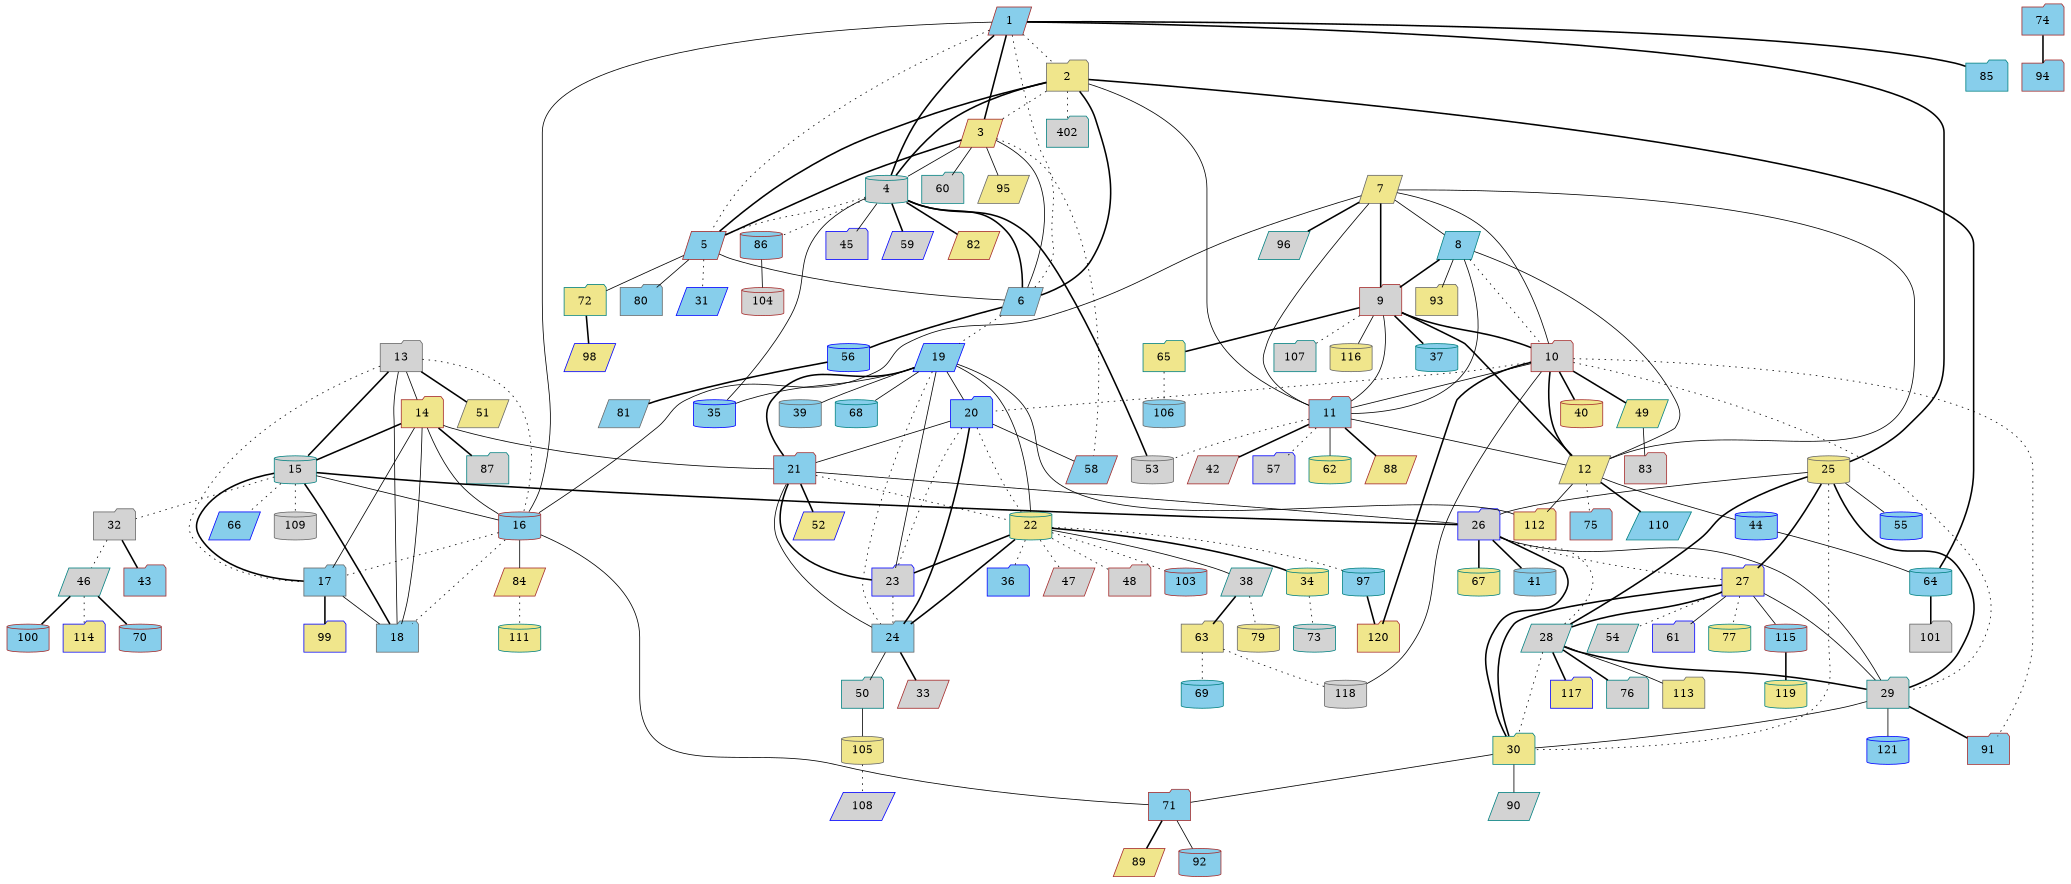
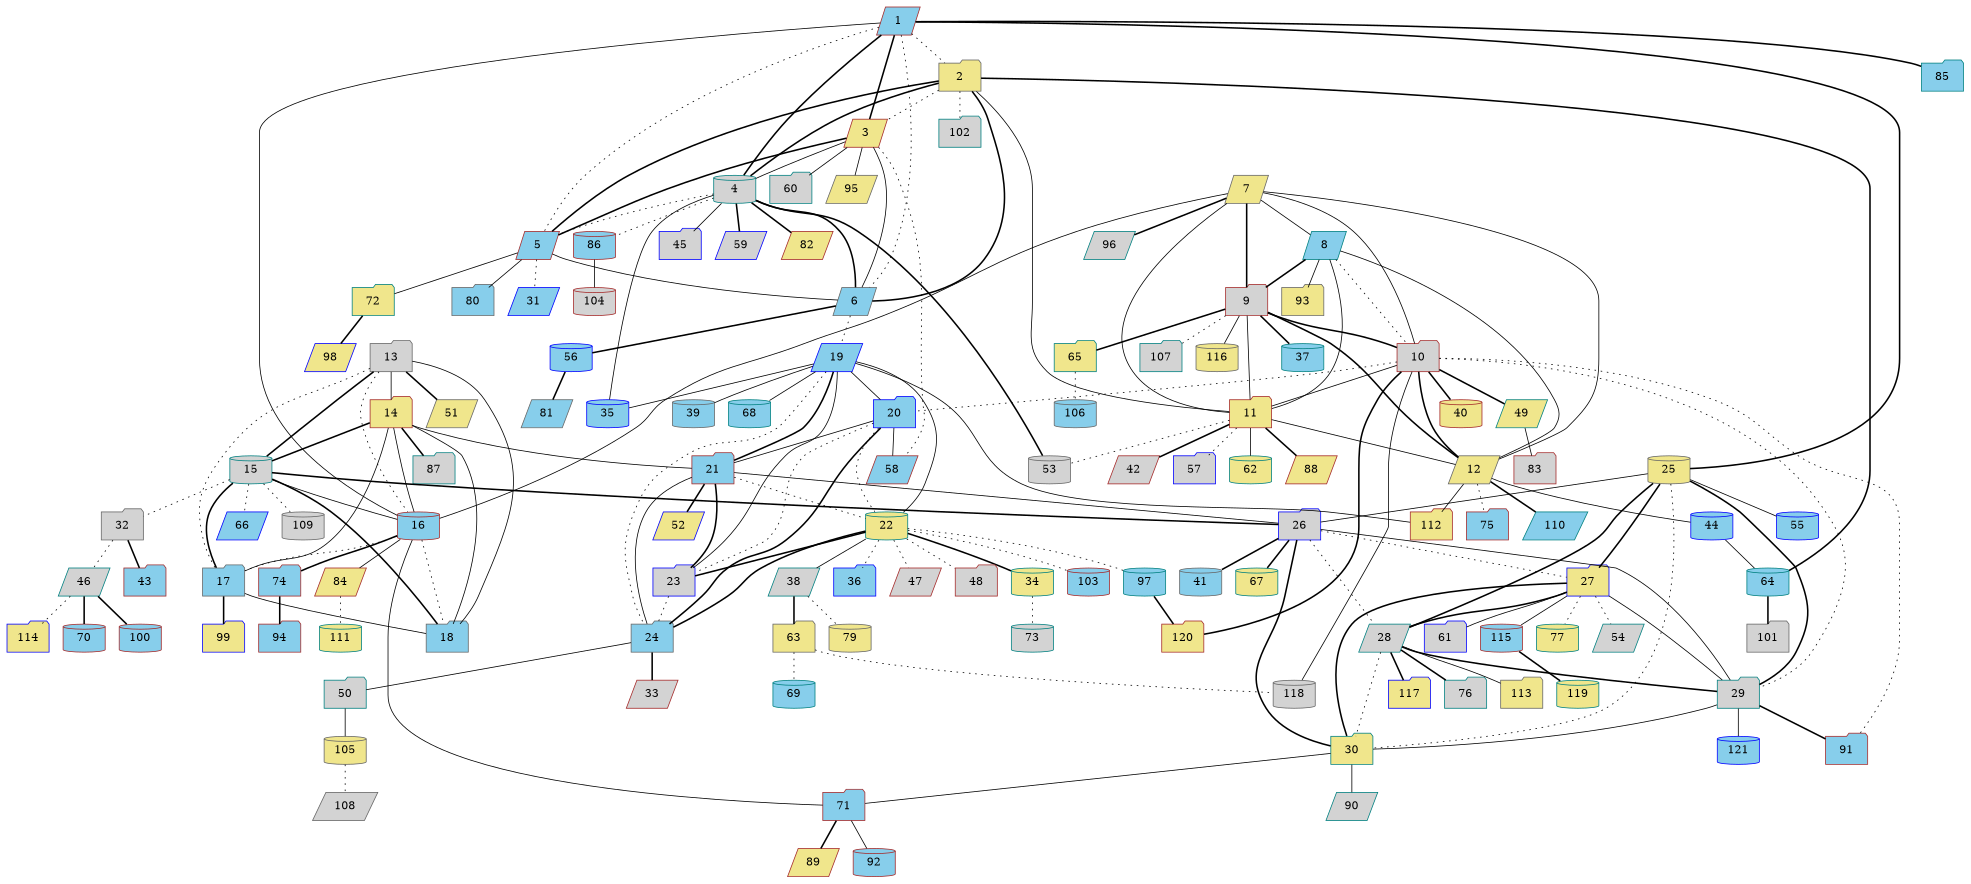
node "402": label "402" -> "102"
node "11": fillcolor skyblue -> khaki
edge "16" -- "74": added
node "108": color blue -> gray40
